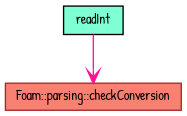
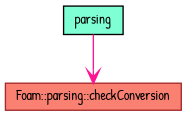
node "readInt": label "readInt" -> "parsing"
